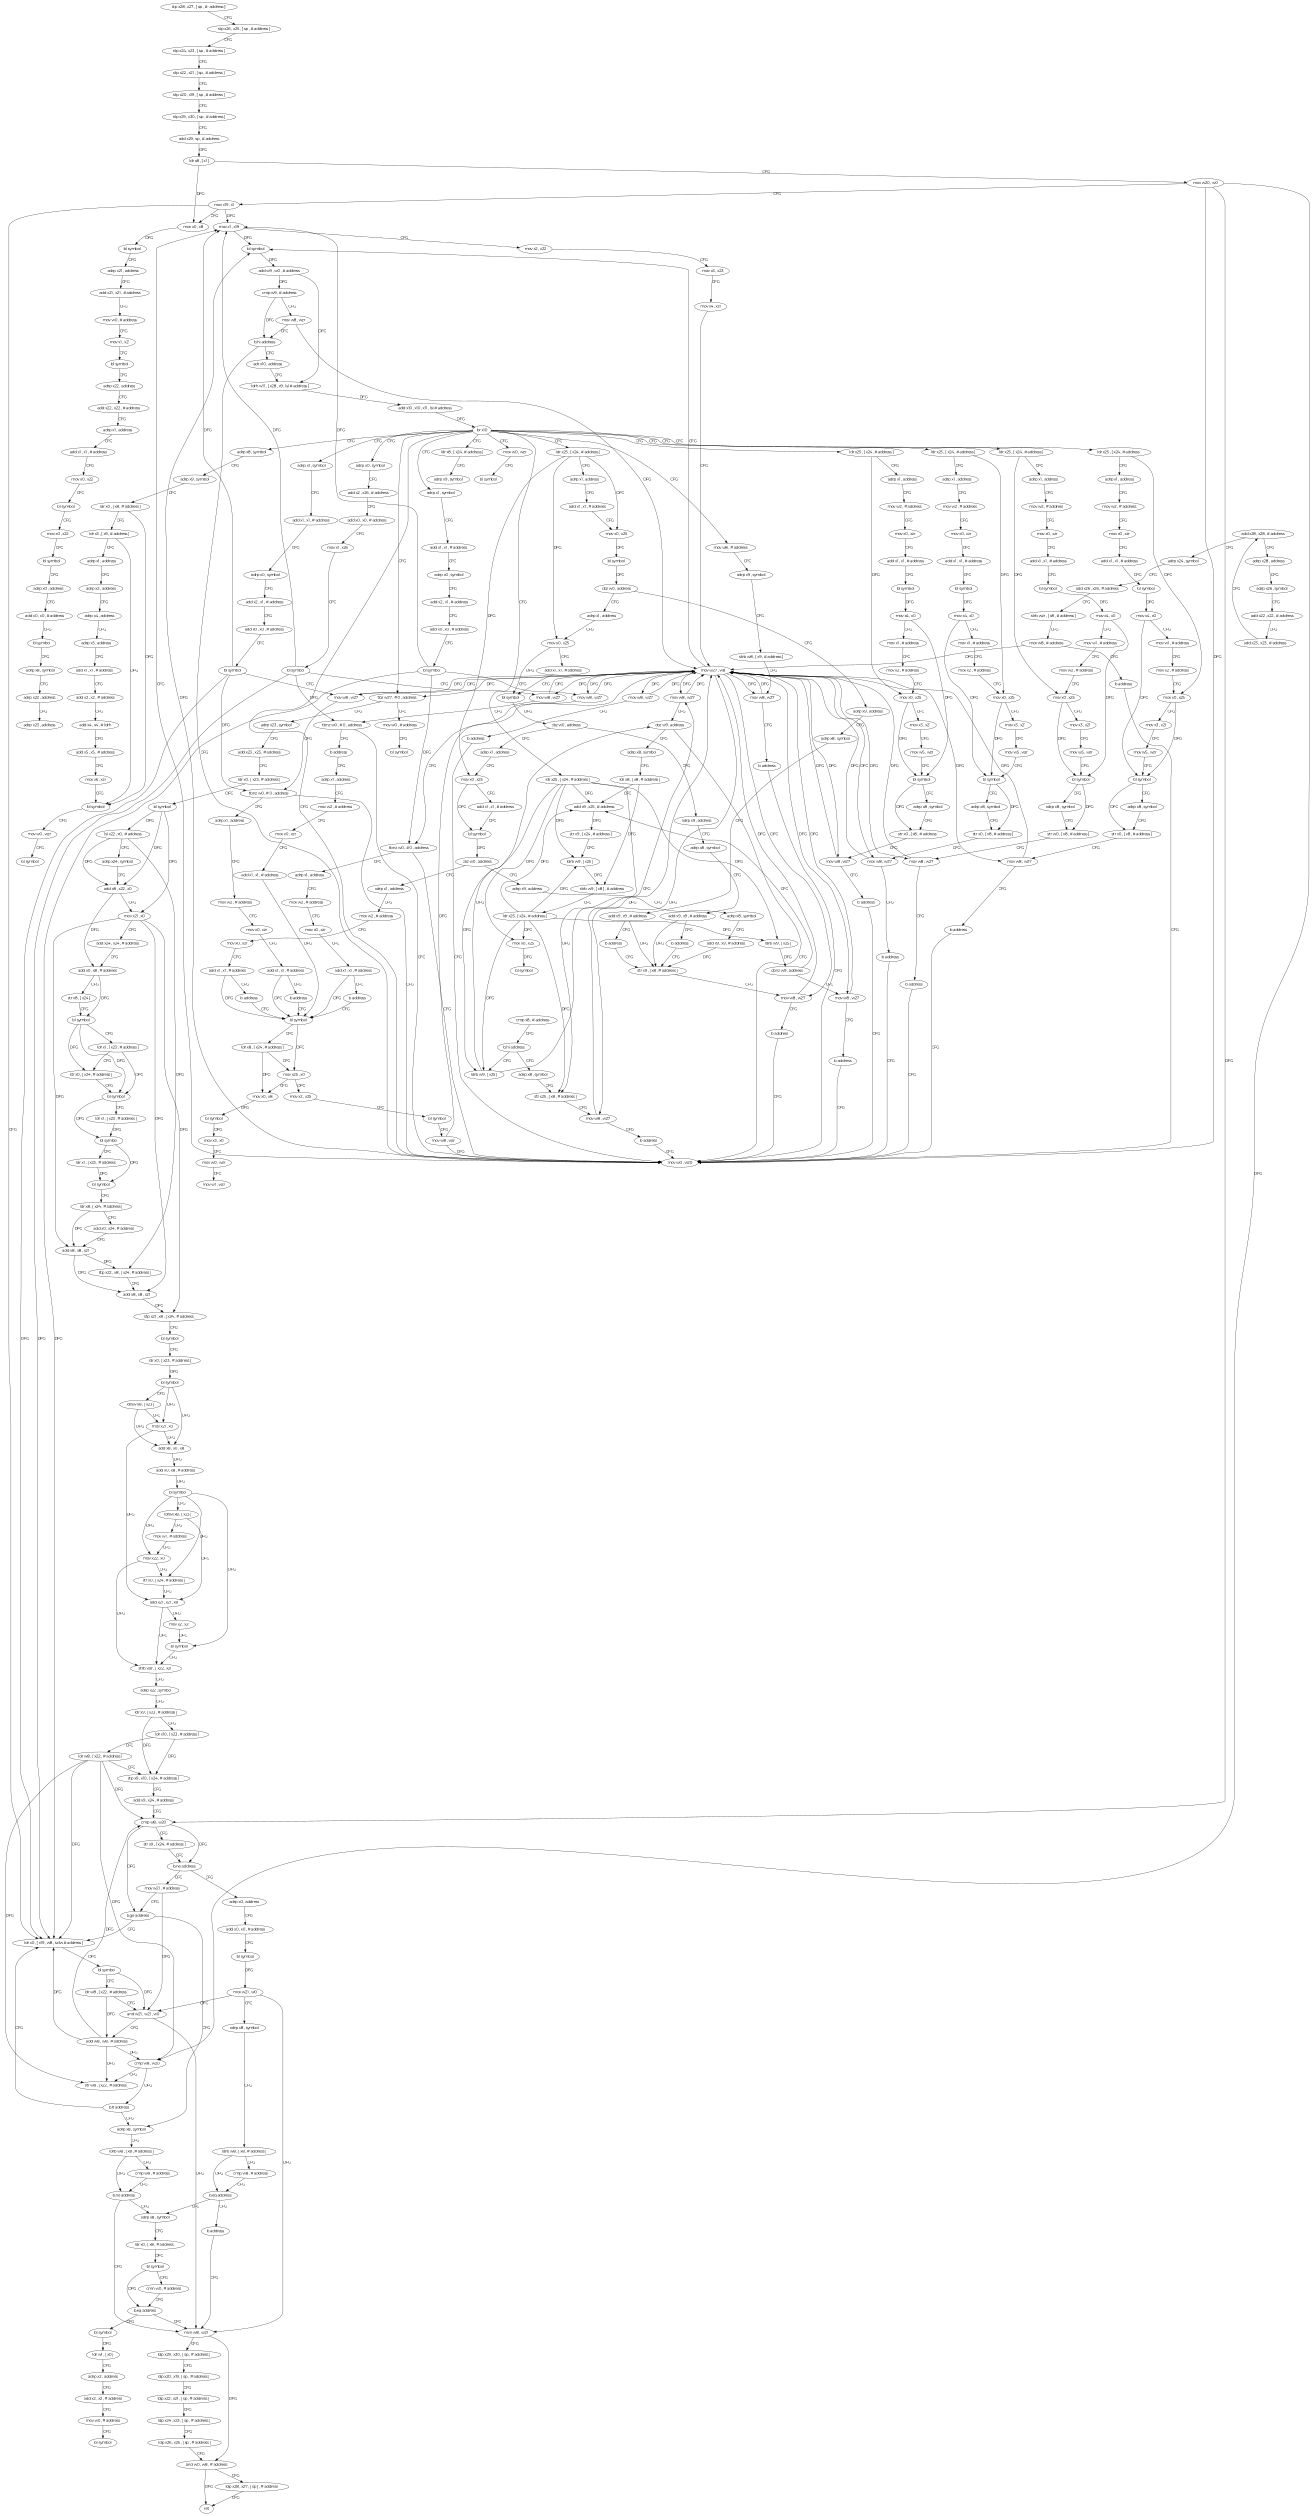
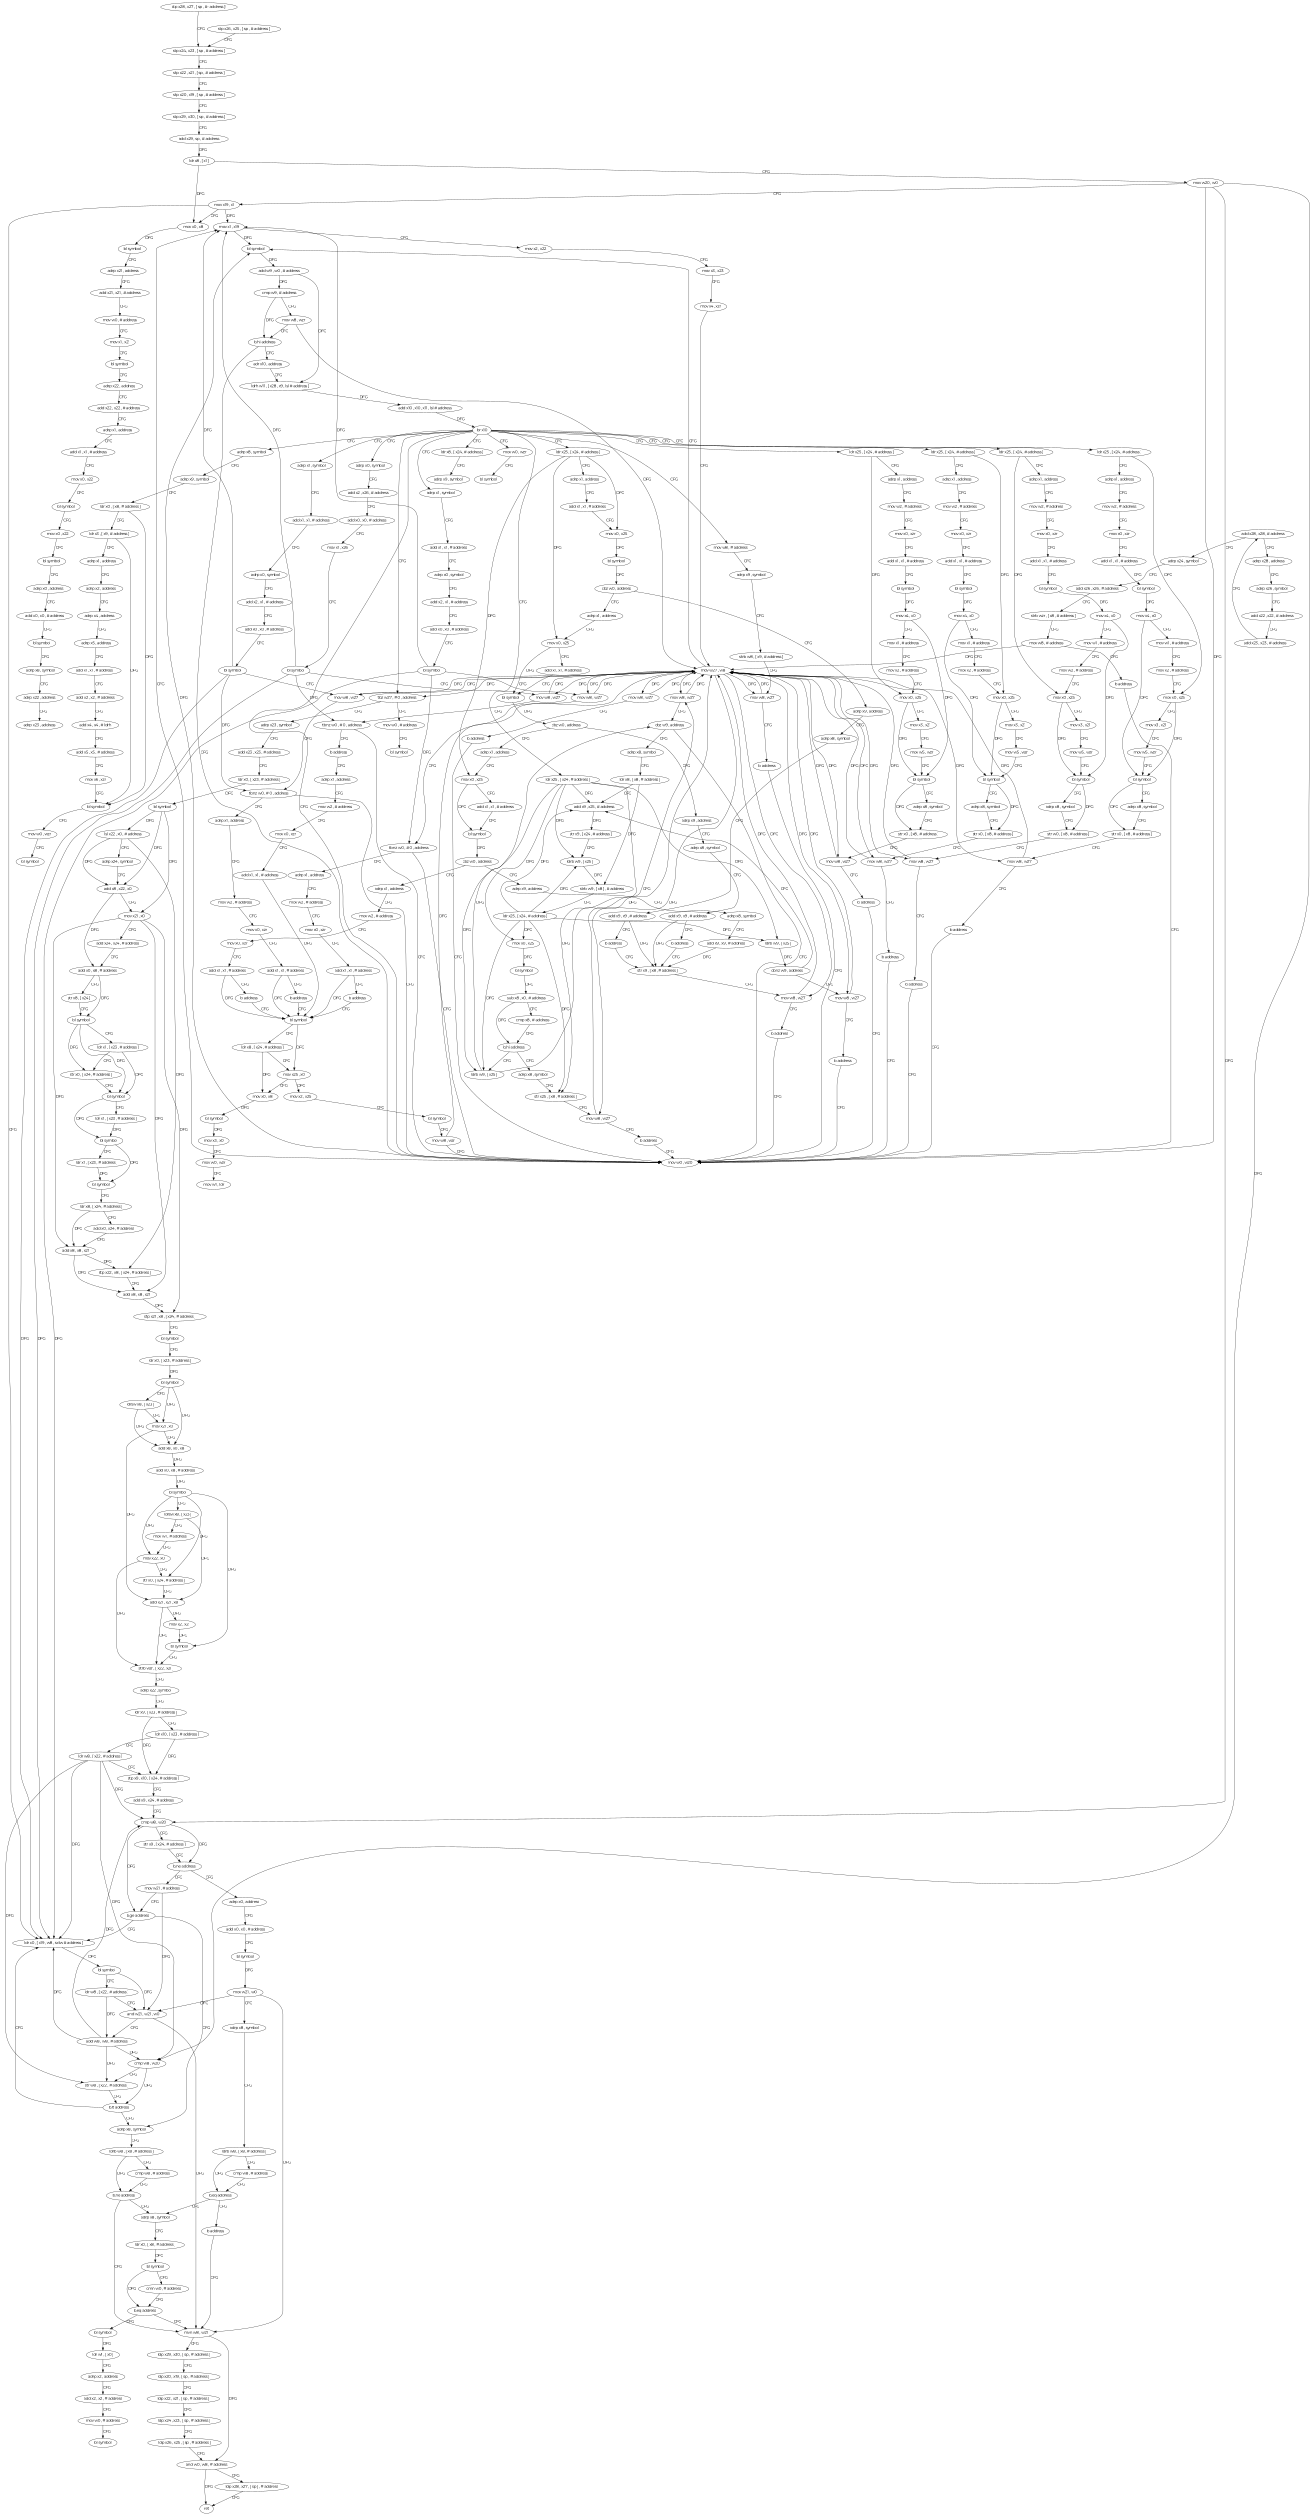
edge "stp x28 , x27 , [ sp , #- address ]!" -> "stp x26 , x25 , [ sp , # address ]": now "stp x28 , x27 , [ sp , #- address ]!" -> "stp x24 , x23 , [ sp , # address ]"
node "sub x8 , x0 , # address": added
node "mov w1 , wzr": label "mov w1 , wzr" -> "mov w1 , ldr"
edge "str w8 , [ x22 , # address ]" -> "b.lt address": added, label "CFG"
